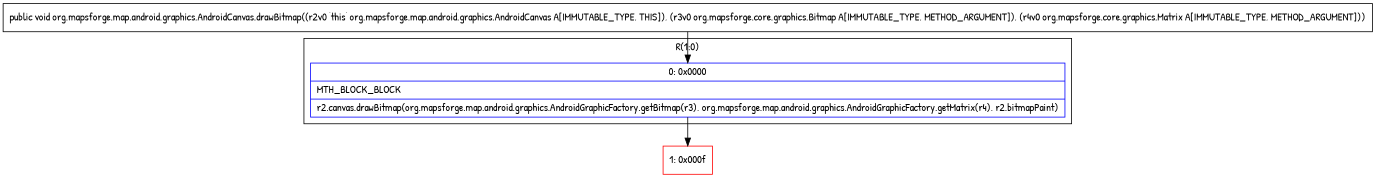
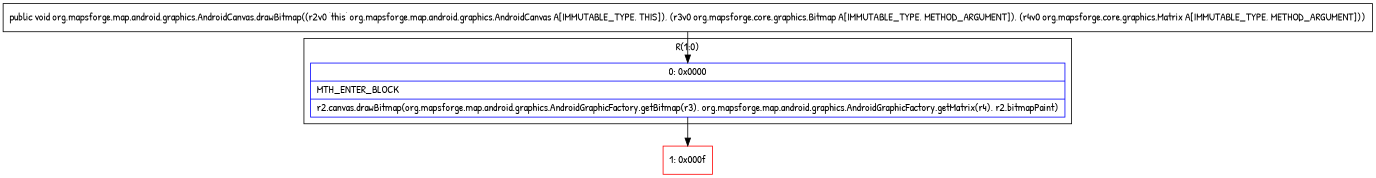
node "0: 0x0000": text "MTH_BLOCK_BLOCK" -> "MTH_ENTER_BLOCK"
